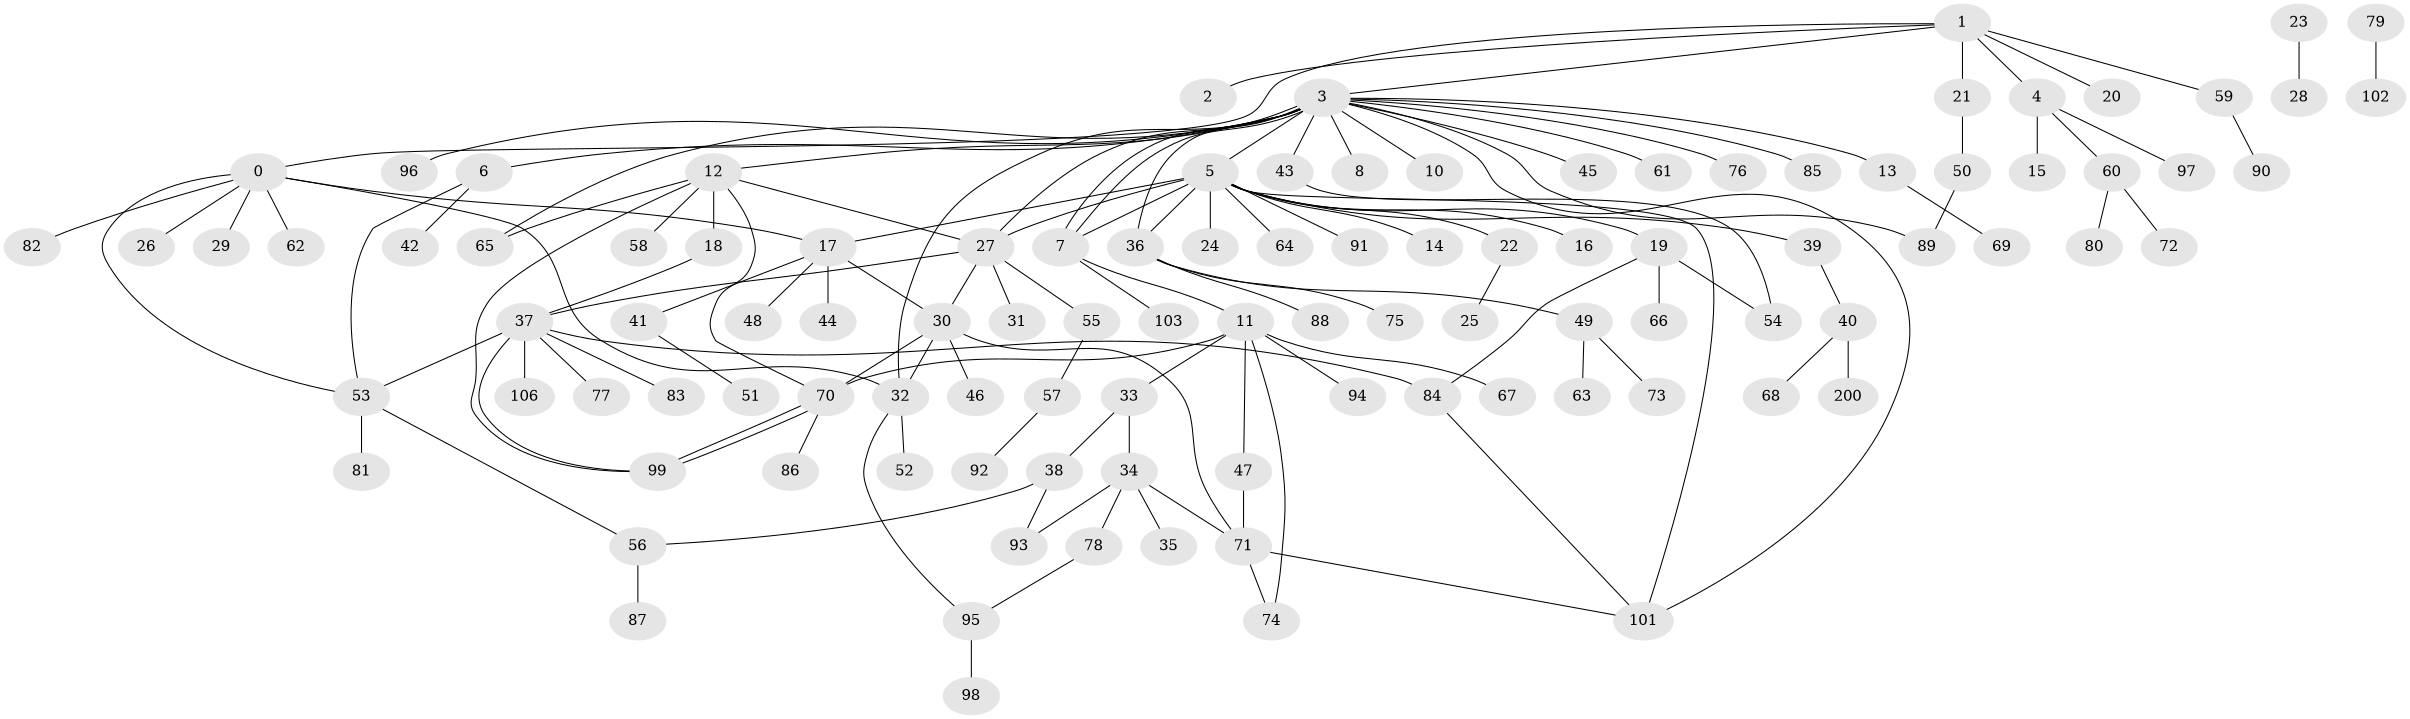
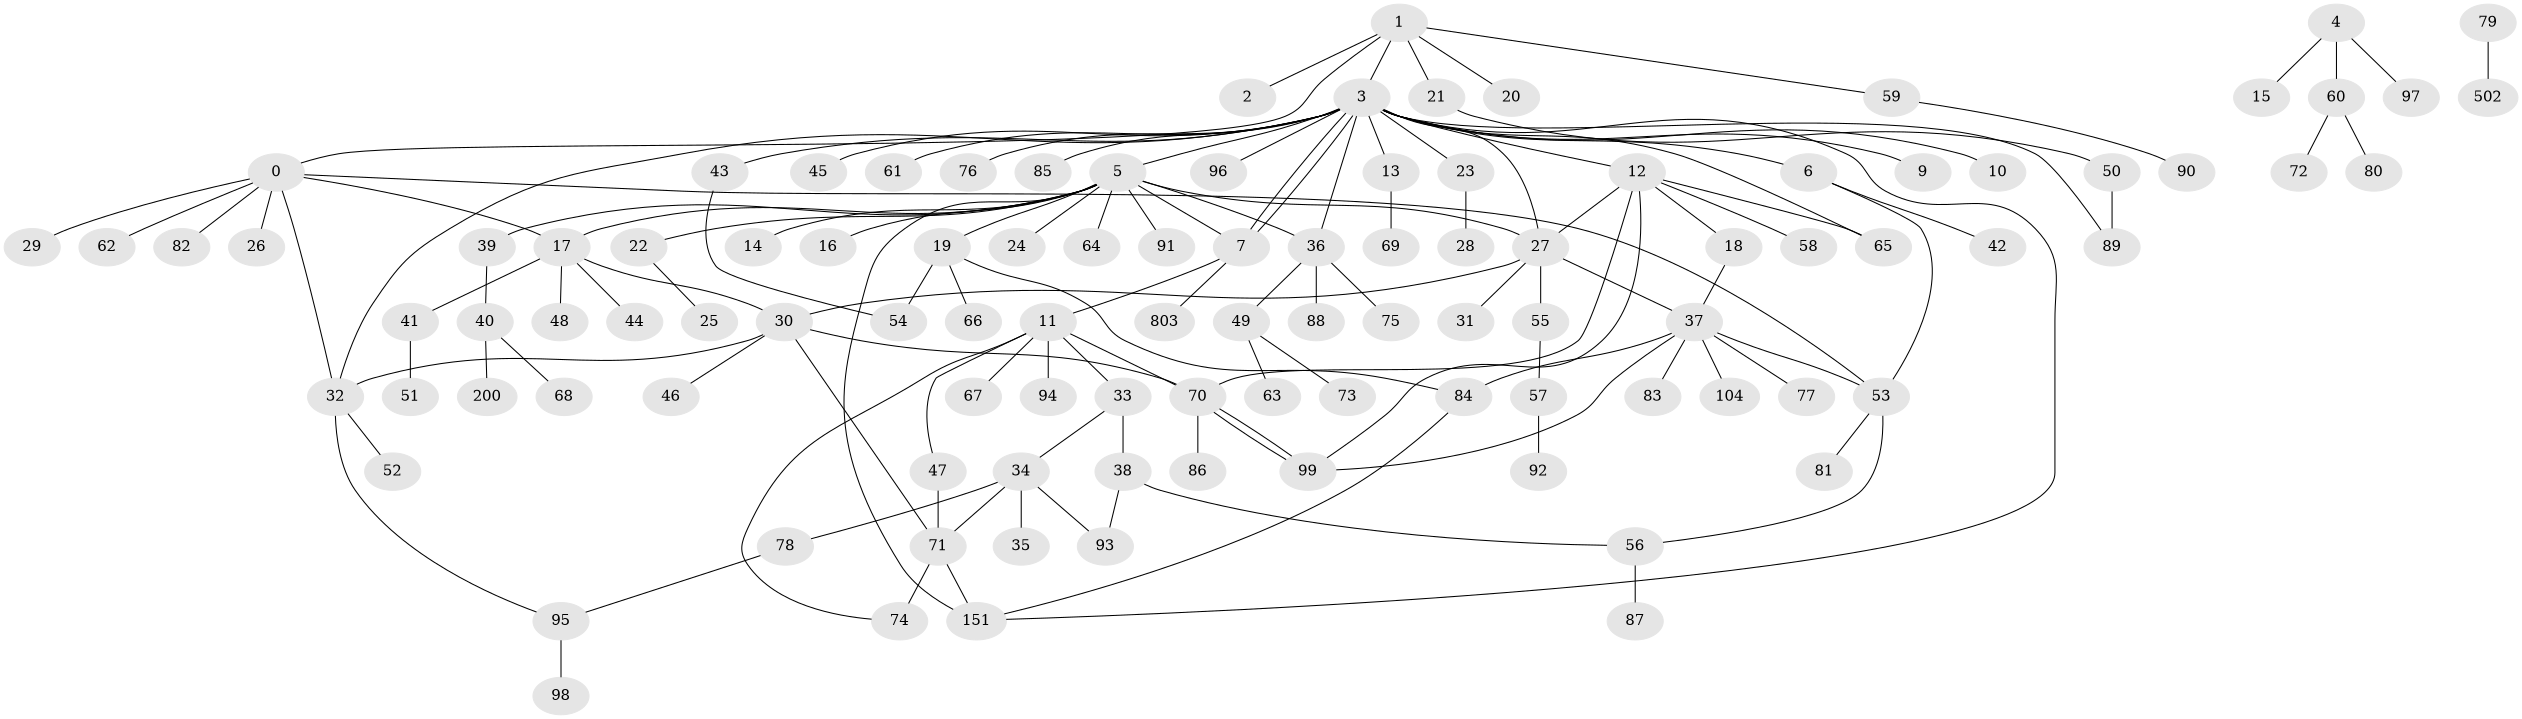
edge "1" -- "4": removed
node "102": label "102" -> "502"
edge "3" -- "23": added
node "8": label "8" -> "9"
node "103": label "103" -> "803"
node "106": label "106" -> "104"
node "101": label "101" -> "151"
